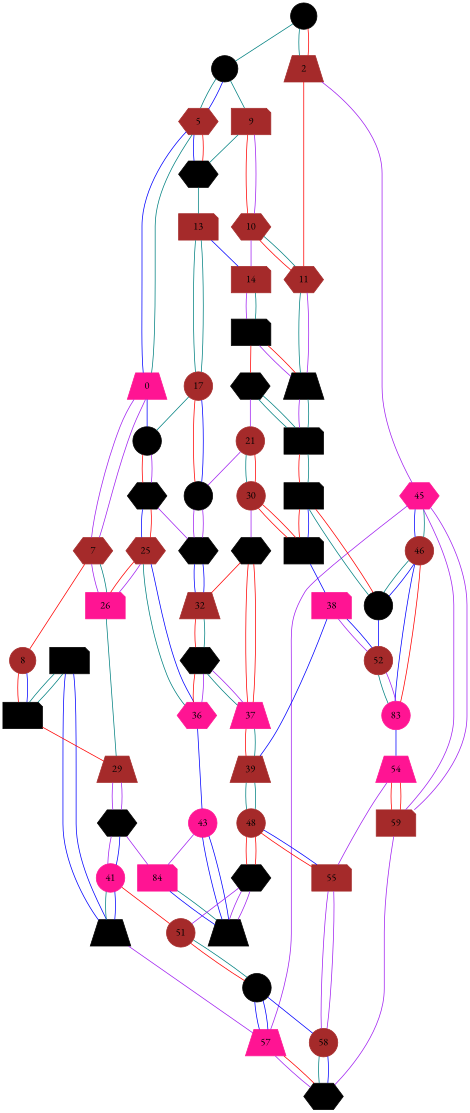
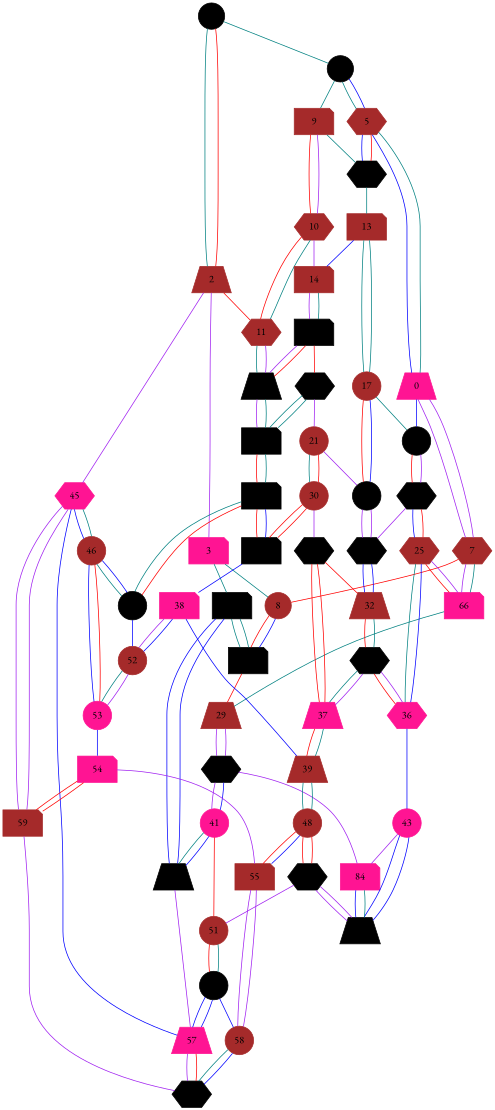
node "3": added
node "26": label "26" -> "66"
node "83": label "83" -> "53"
edge "45" -- "57": color purple -> blue
node "54": shape trapezium -> note
